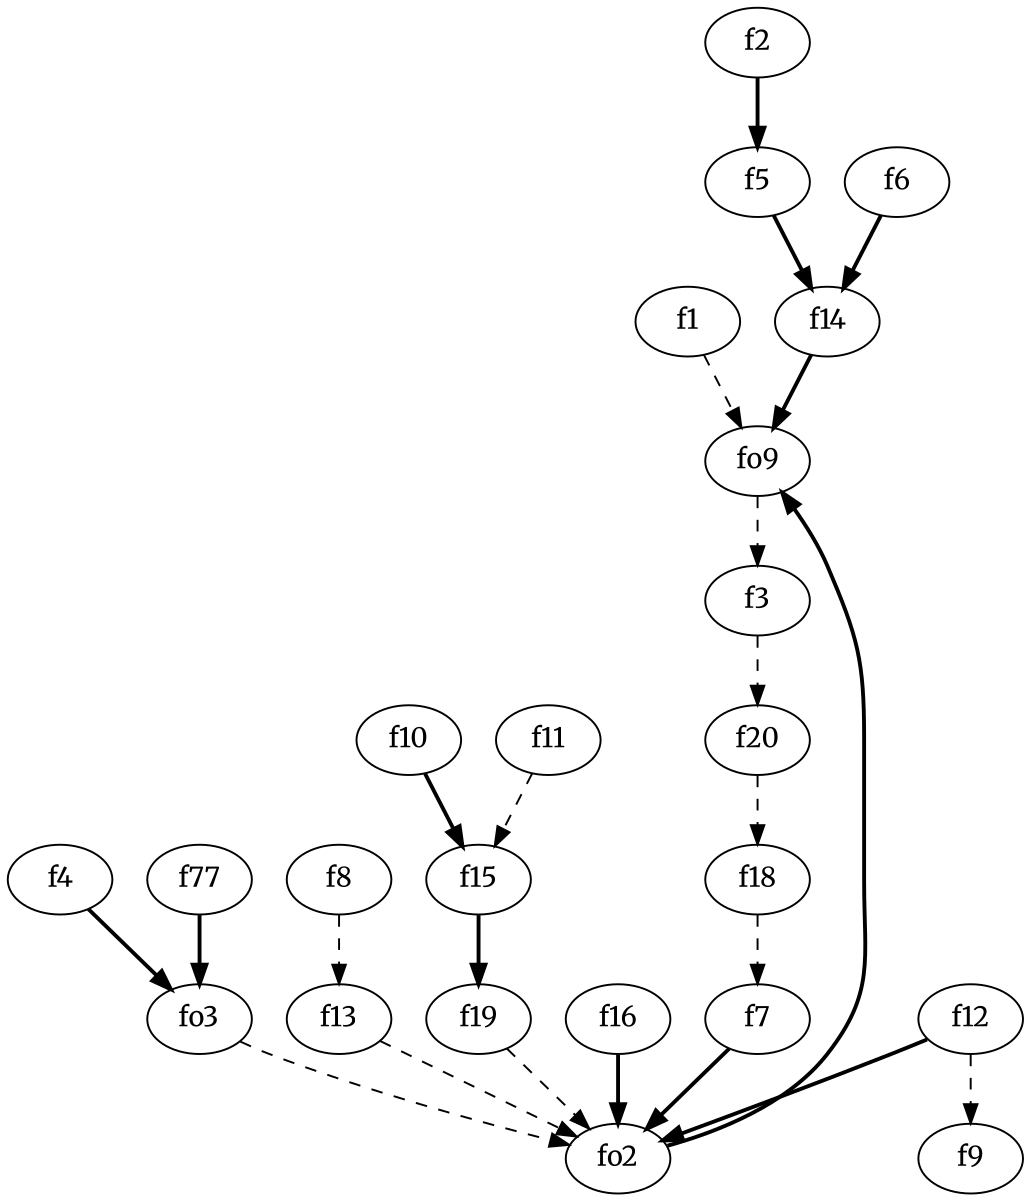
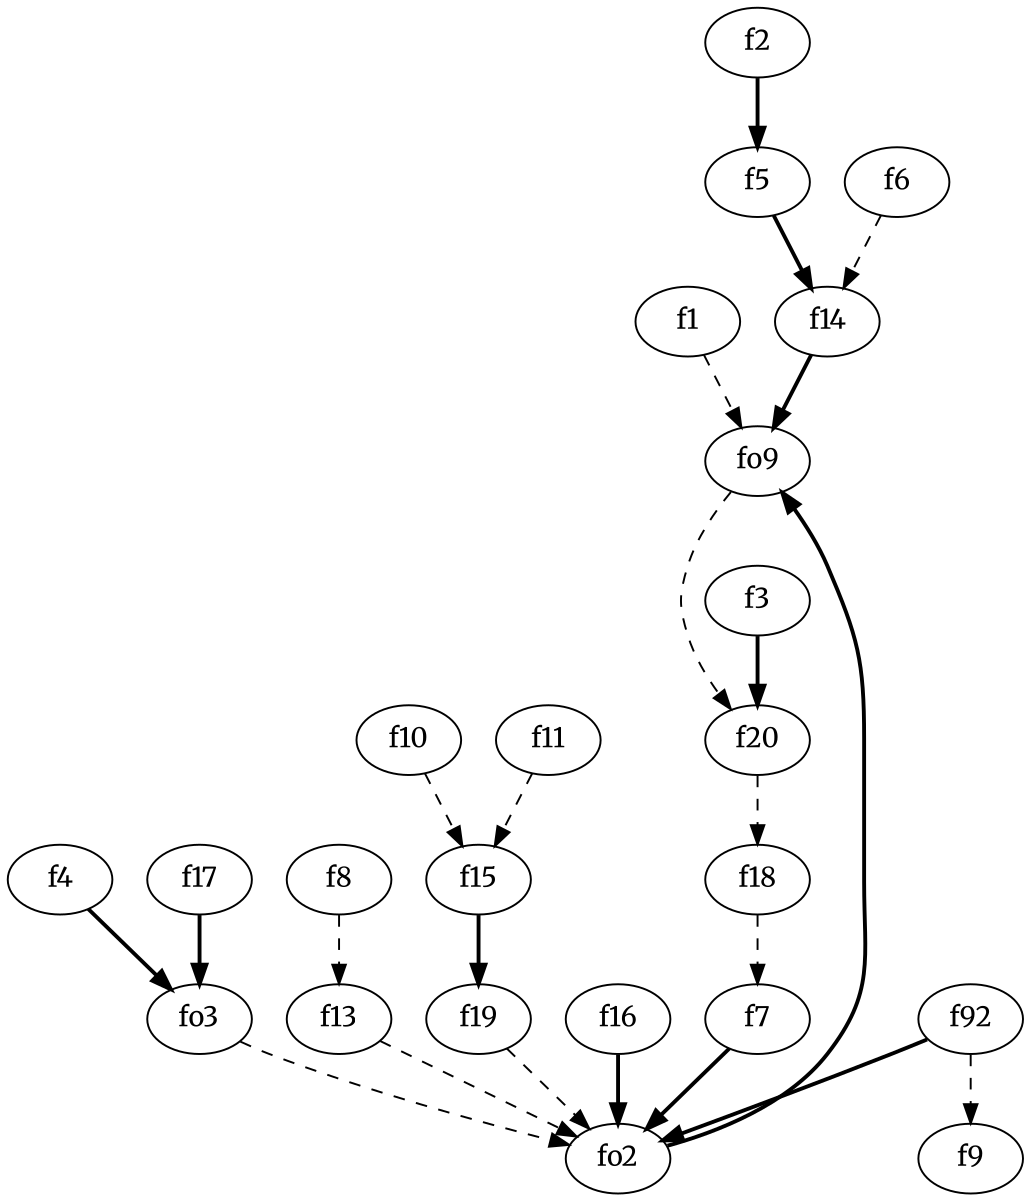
edge "f6" -> "f14": style bold -> dashed
edge "fo9" -> "f3": now "fo9" -> "f20"
edge "f3" -> "f20": style dashed -> bold
edge "f10" -> "f15": style bold -> dashed
node "f77": label "f77" -> "f17"
node "f12": label "f12" -> "f92"
